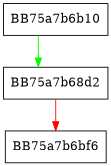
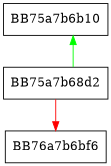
edge "BB75a7b6b10" -> "BB75a7b68d2": reversed
node "BB75a7b6bf6": label "BB75a7b6bf6" -> "BB76a7b6bf6"
